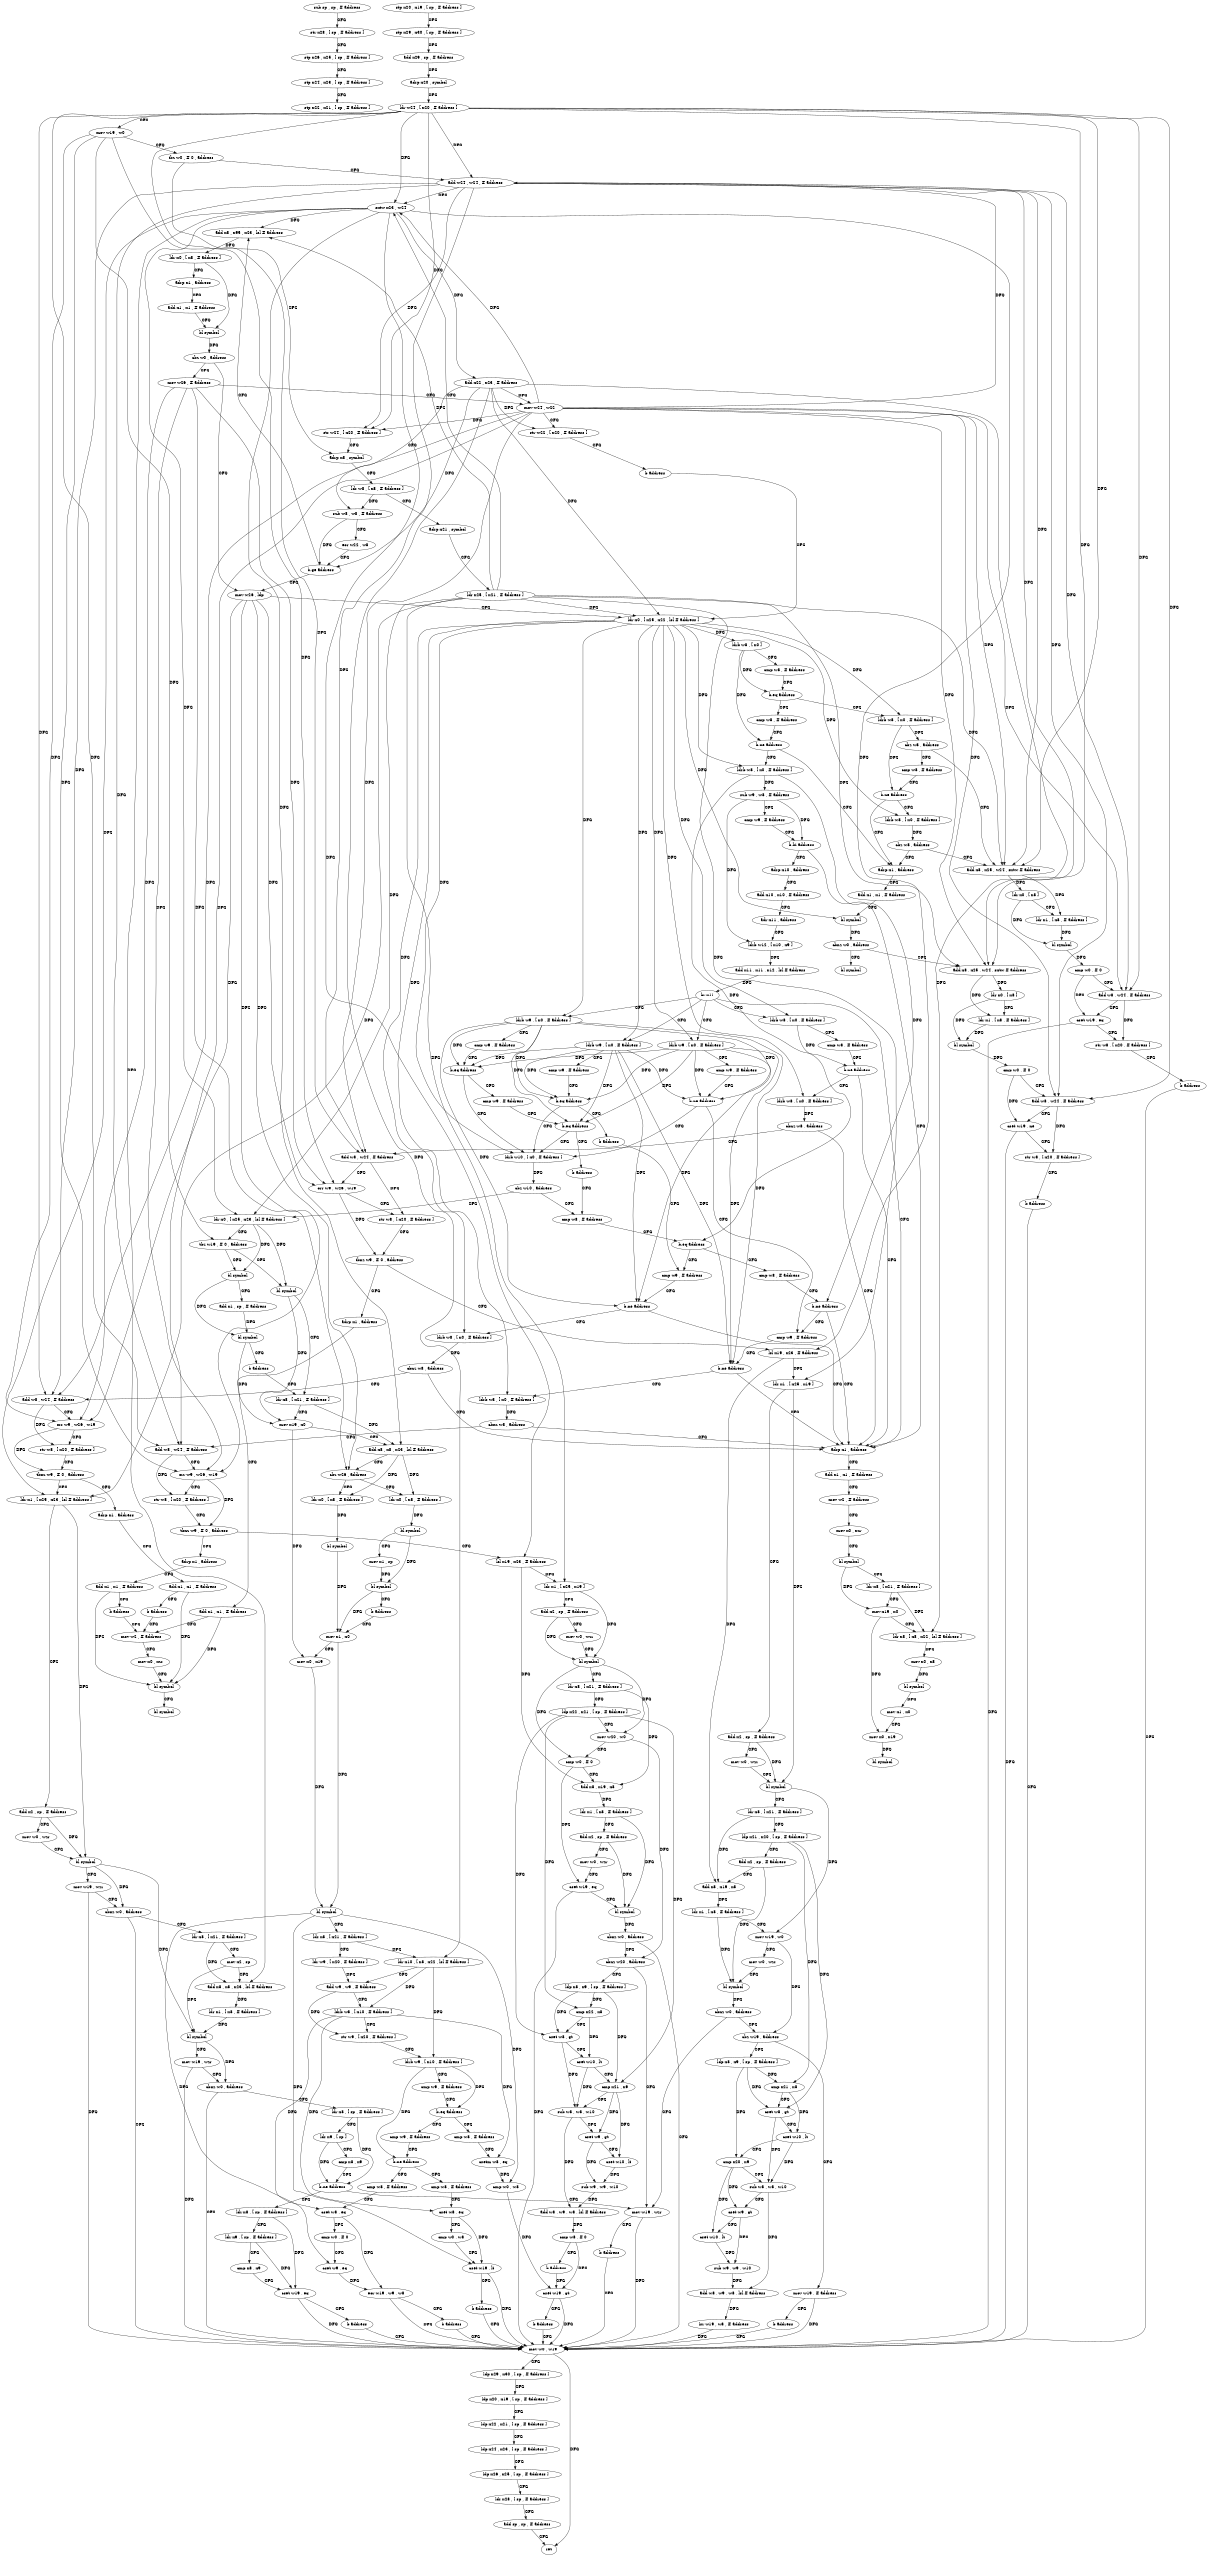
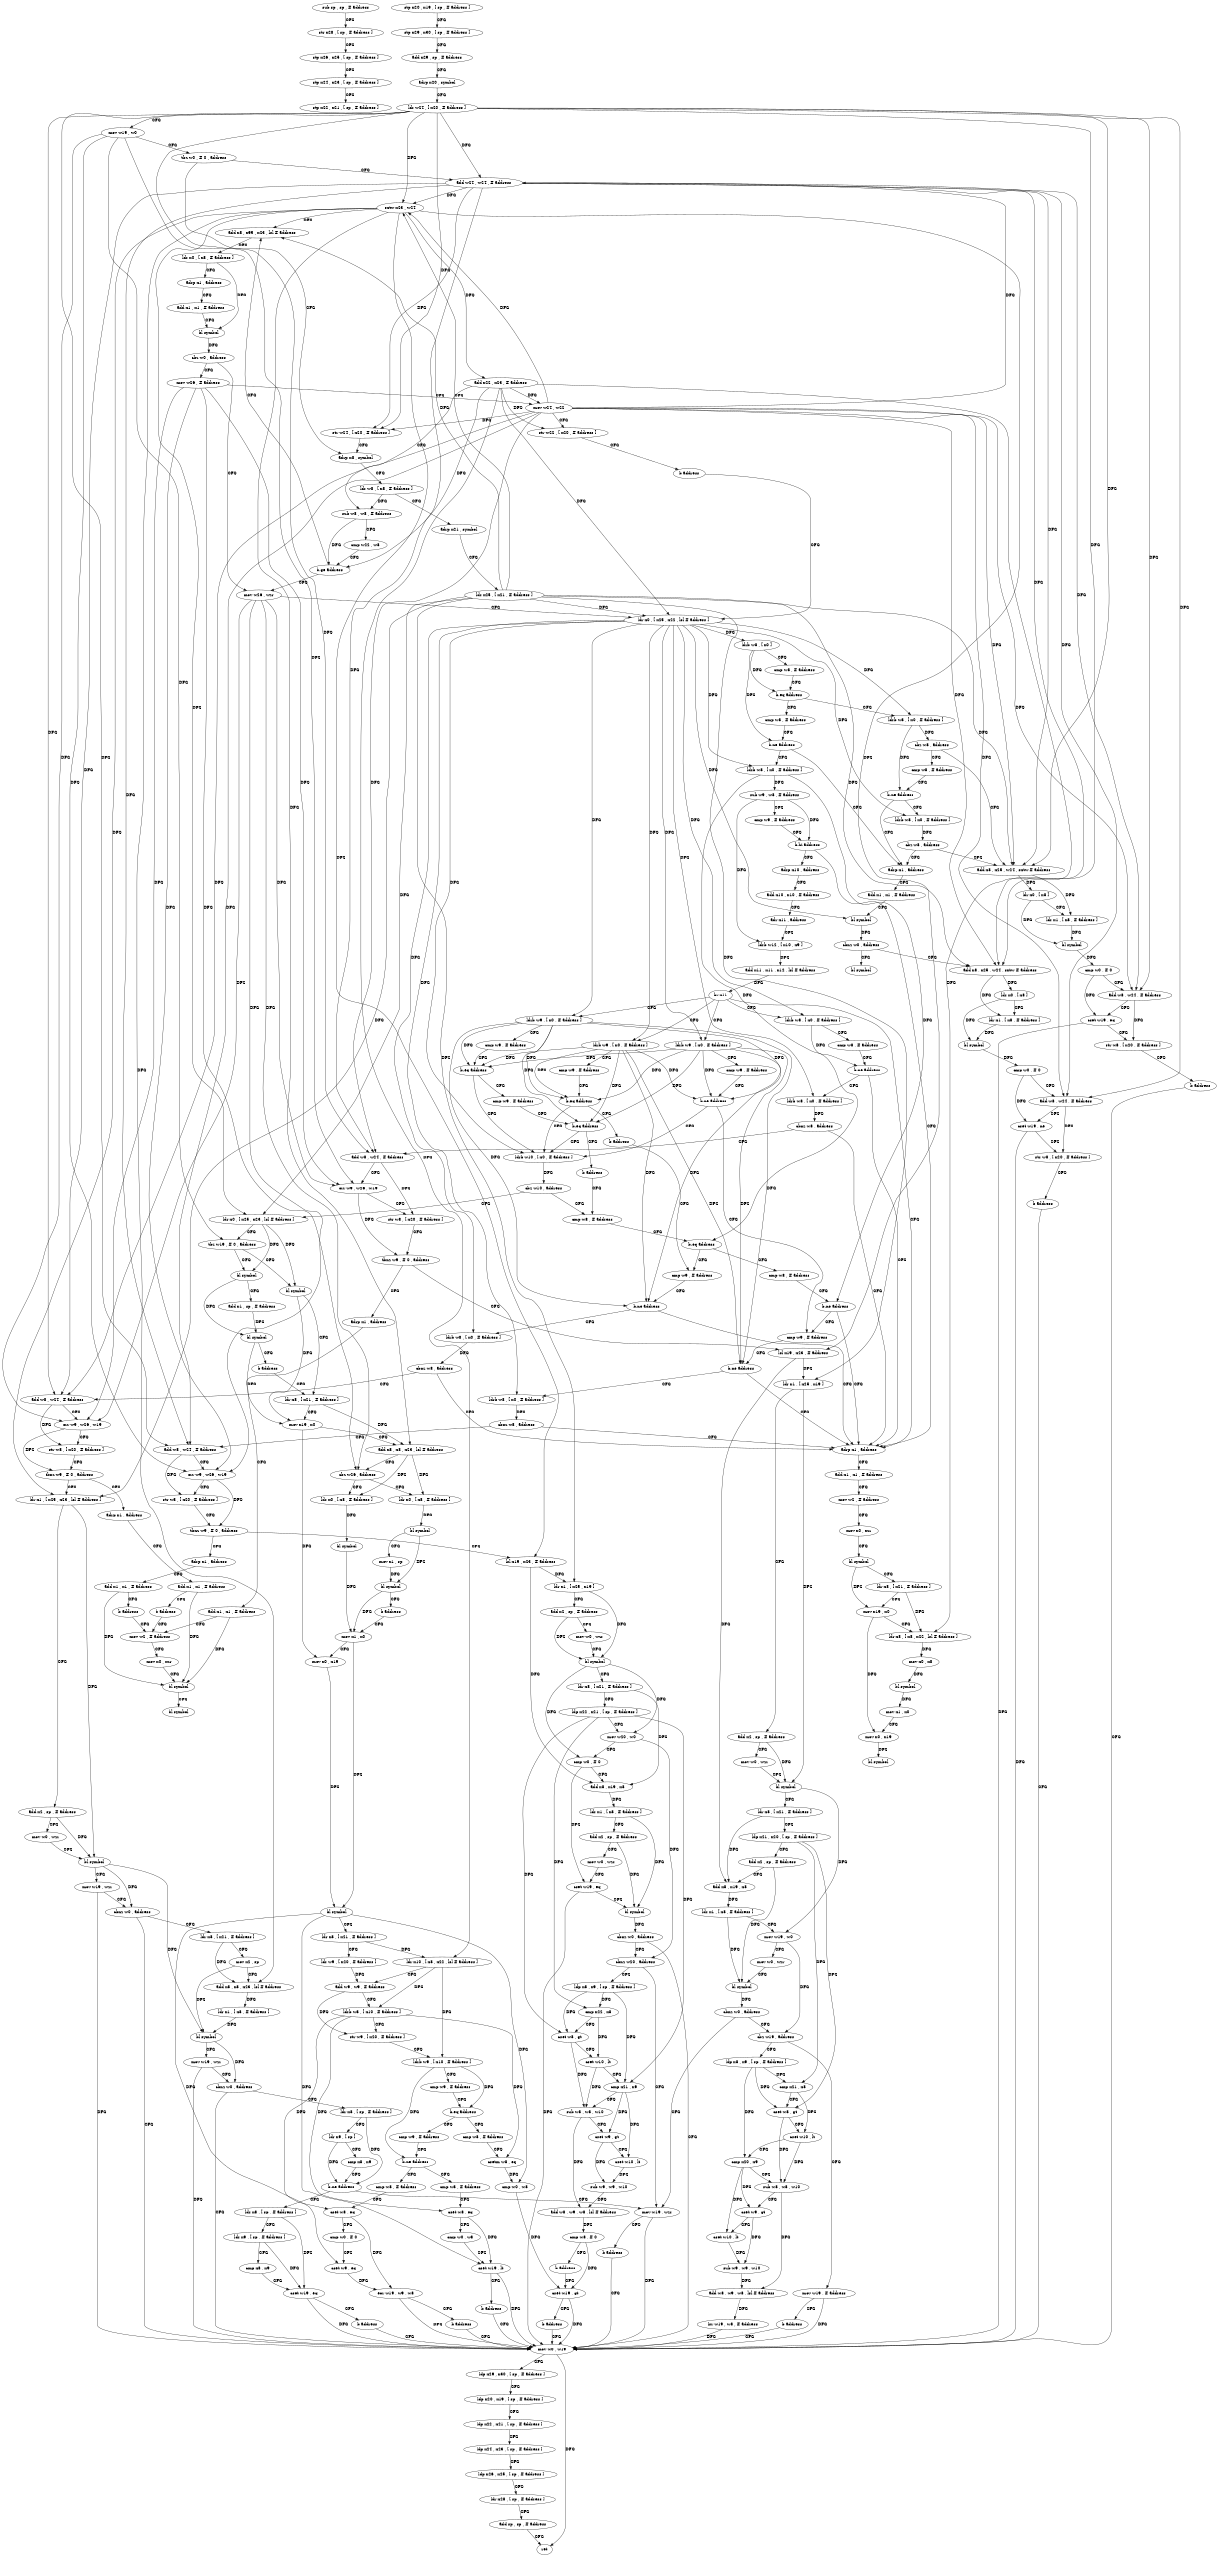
node "eor w22 , w8": label "eor w22 , w8" -> "cmp w22 , w8"
node "mov w26 , ldp": label "mov w26 , ldp" -> "mov w26 , wzr"
